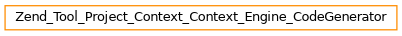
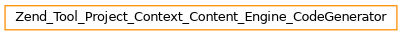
node "Zend_Tool_Project_Context_Context_Engine_CodeGenerator": label "Zend_Tool_Project_Context_Context_Engine_CodeGenerator" -> "Zend_Tool_Project_Context_Content_Engine_CodeGenerator"
